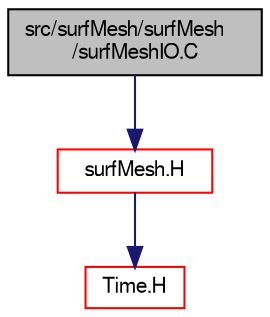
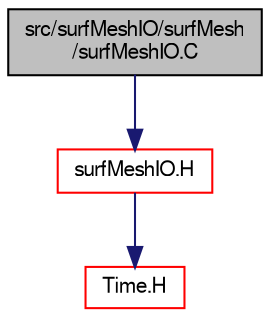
node "src/surfMesh/surfMesh /surfMeshIO.C": label "src/surfMesh/surfMesh /surfMeshIO.C" -> "src/surfMeshIO/surfMesh /surfMeshIO.C"
node "surfMesh.H": label "surfMesh.H" -> "surfMeshIO.H"
